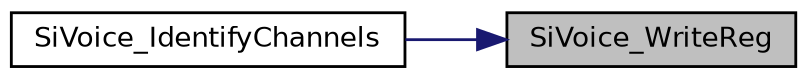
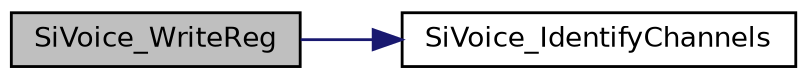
edge "SiVoice_IdentifyChannels" -> "SiVoice_WriteReg": reversed
